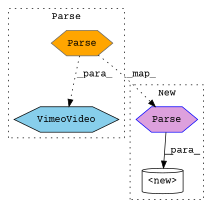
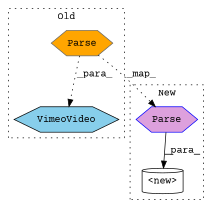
cluster "Parse": label "Parse" -> "Old"
